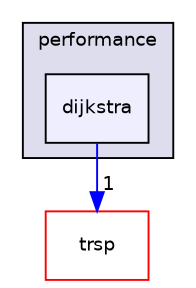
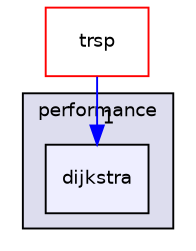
edge "dijkstra" -> "trsp": reversed
